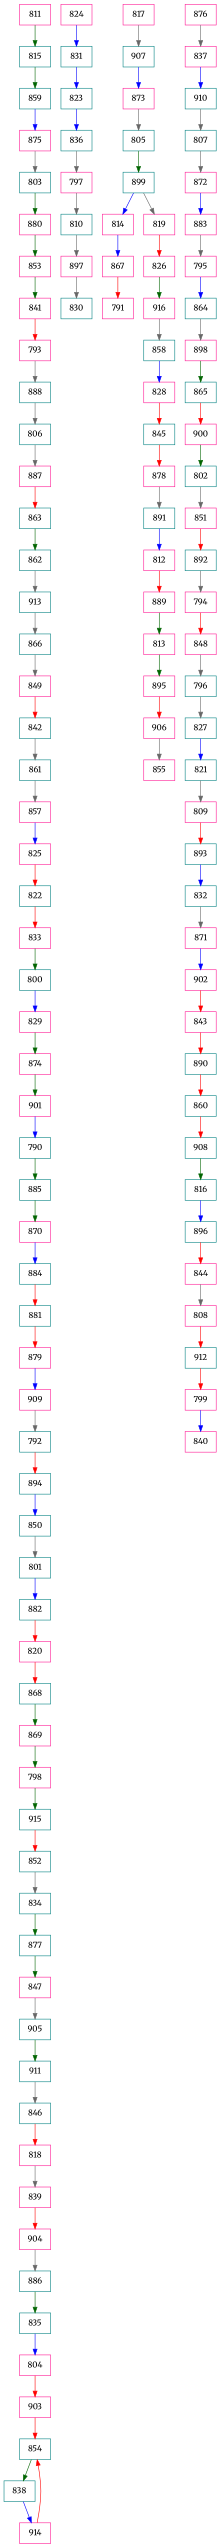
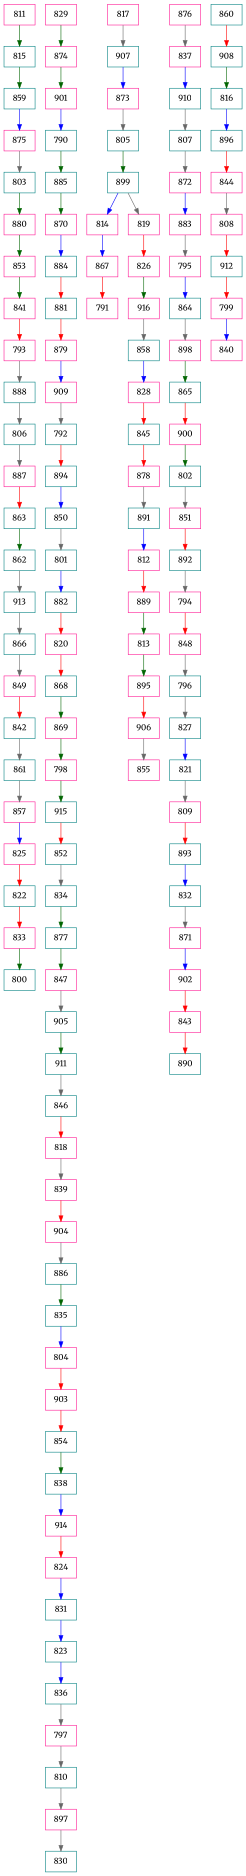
edge "800" -> "829": removed
edge "890" -> "860": removed
edge "914" -> "854": now "914" -> "824"
